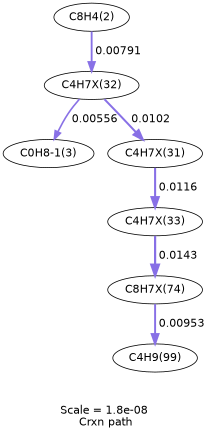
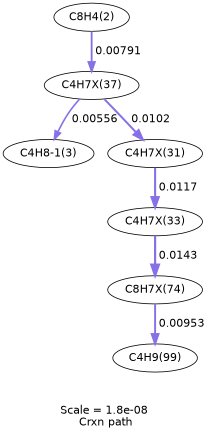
node "C4H7X(32)": label "C4H7X(32)" -> "C4H7X(37)"
node "C0H8-1(3)": label "C0H8-1(3)" -> "C4H8-1(3)"
edge "C4H7X(31)" -> "C4H7X(33)": label " 0.0116" -> " 0.0117"
